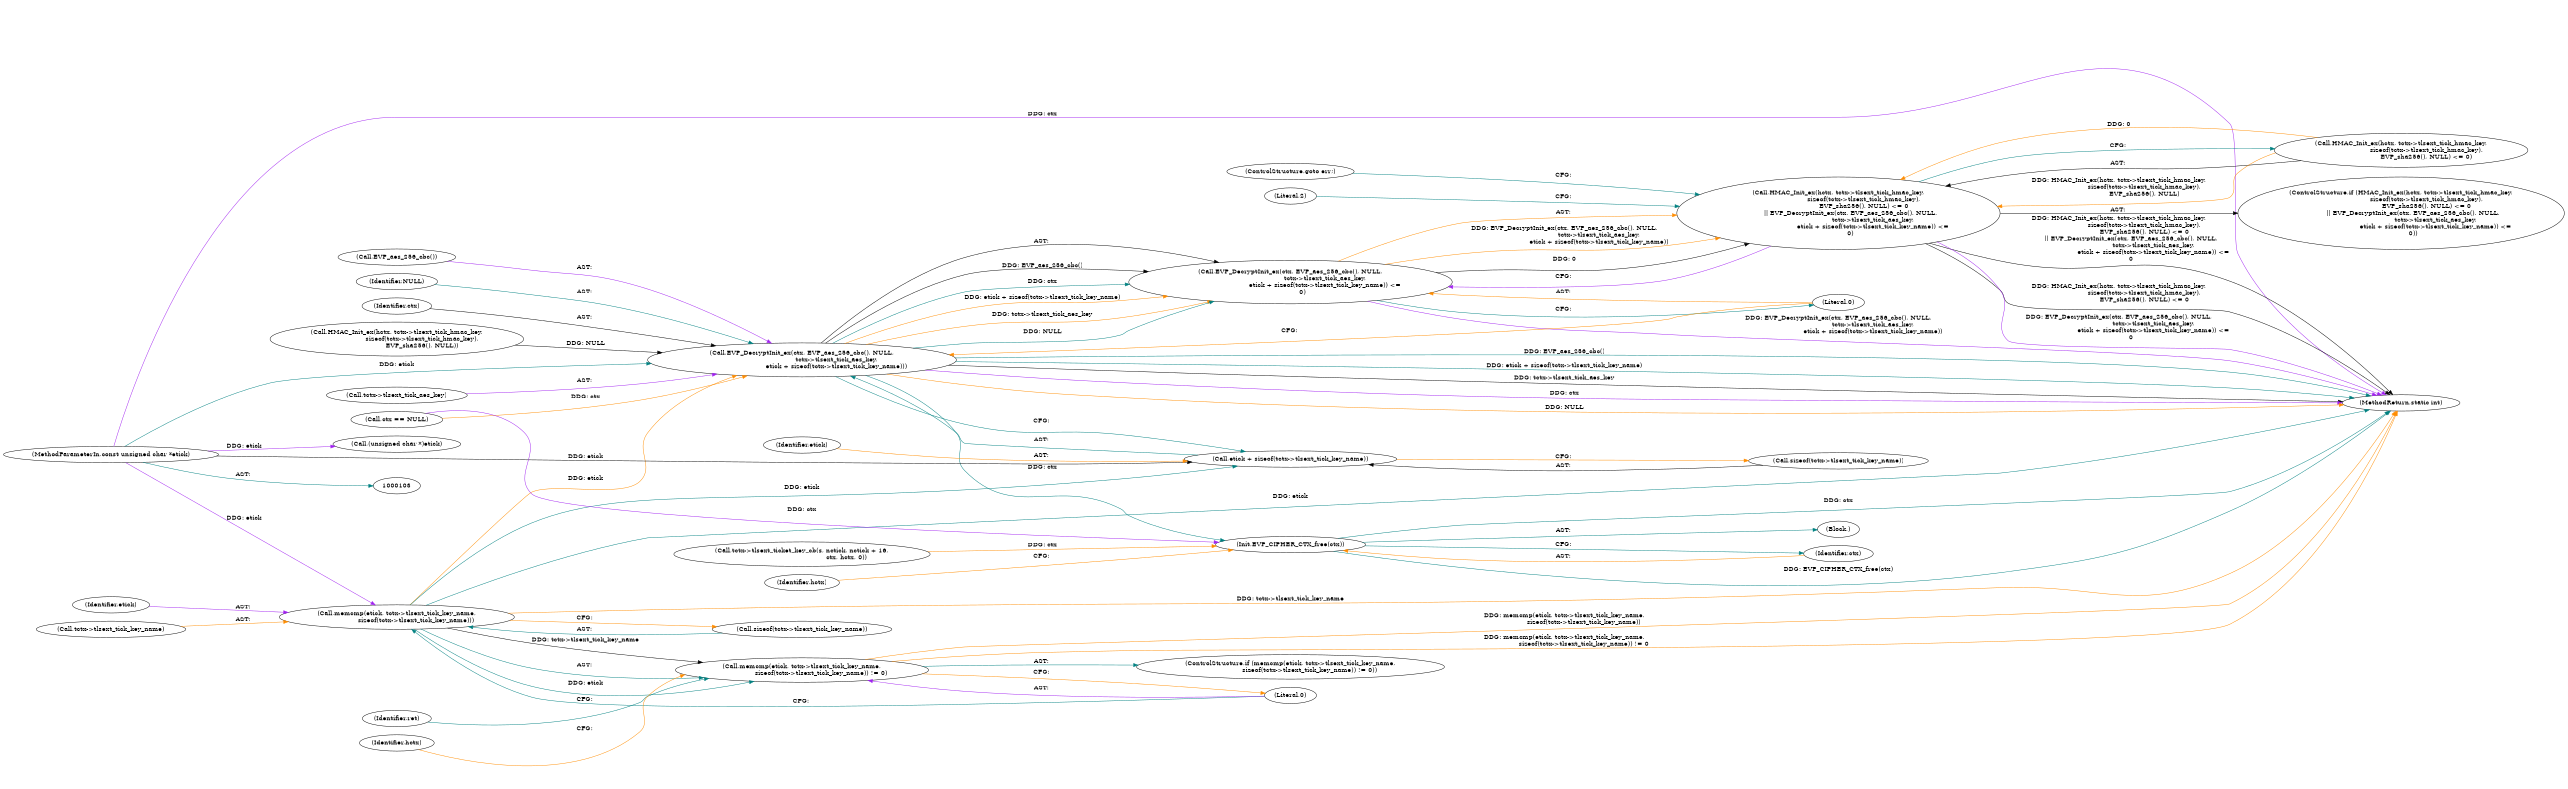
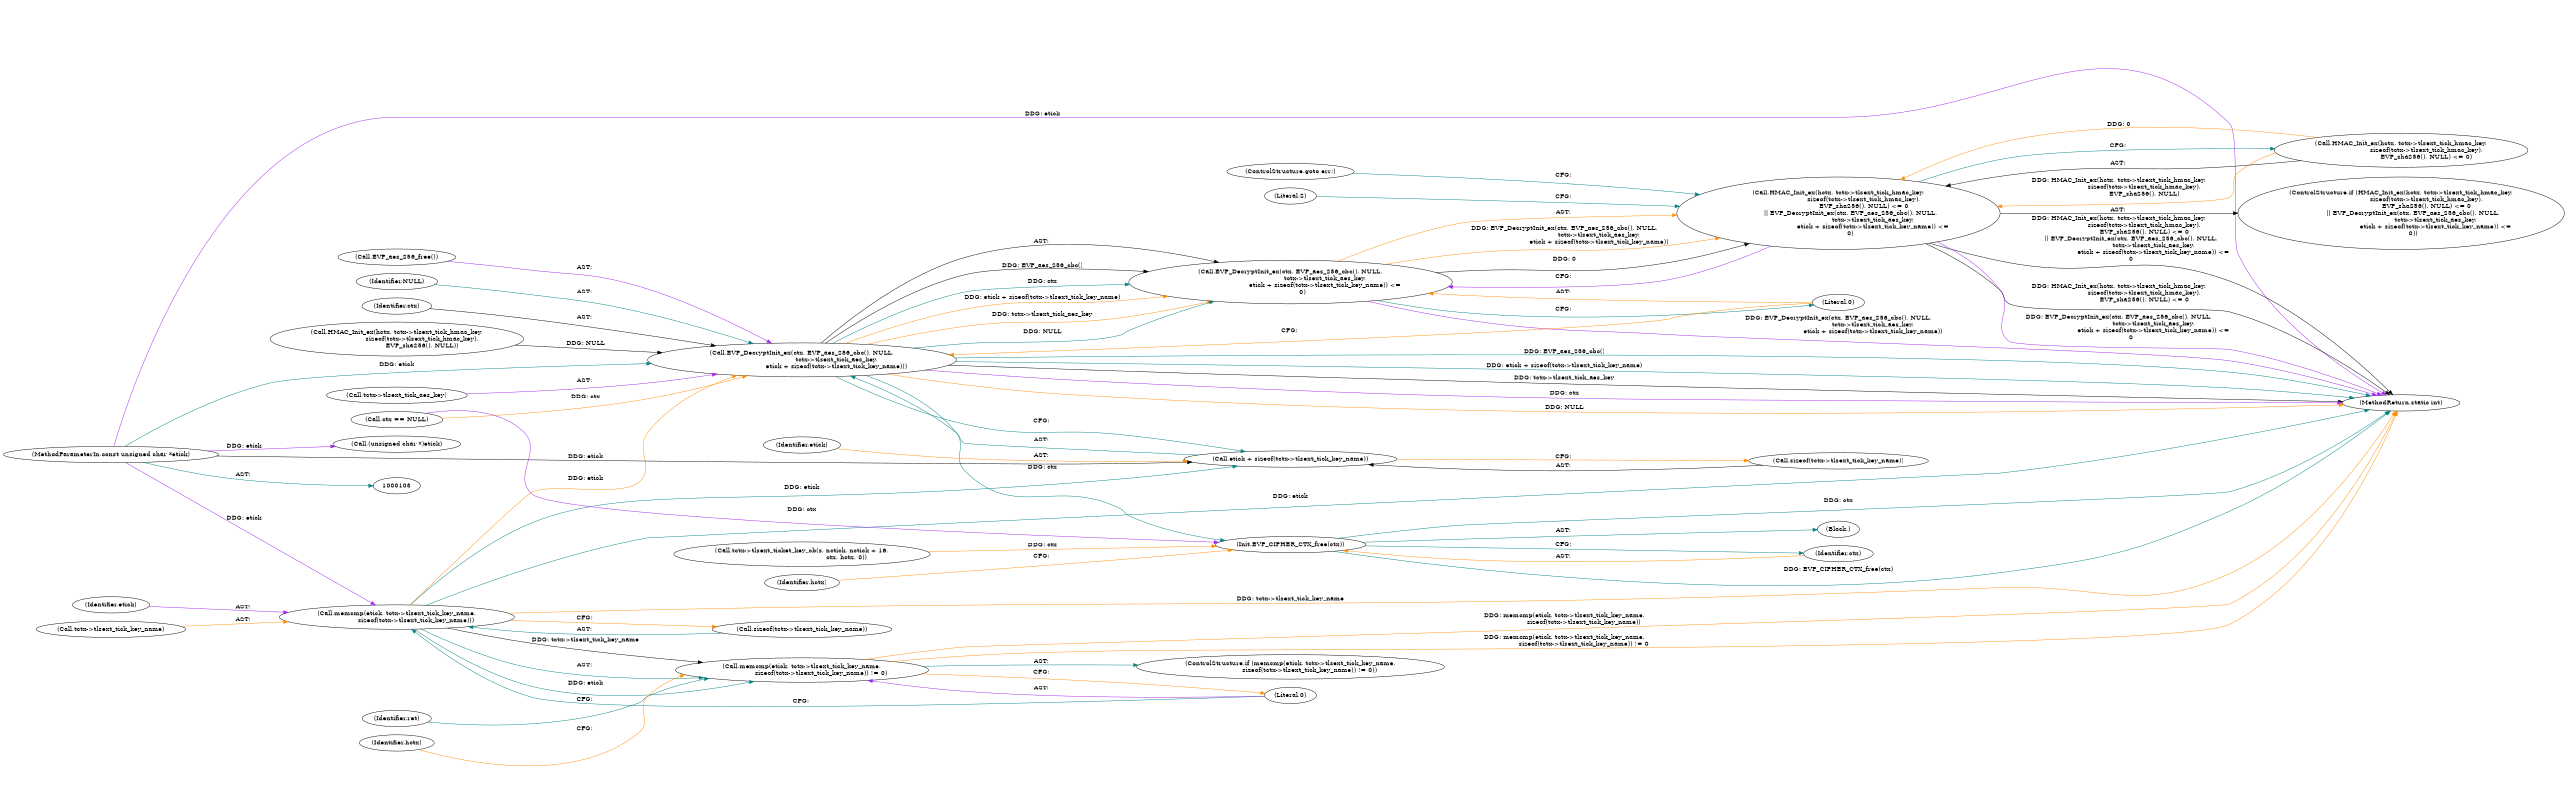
edge "(MethodParameterIn,const unsigned char *etick)" -> "(MethodReturn,static int)": label "DDG: ctx" -> "DDG: etick"
node "(Call,EVP_aes_256_cbc())": label "(Call,EVP_aes_256_cbc())" -> "(Call,EVP_aes_256_free())"
